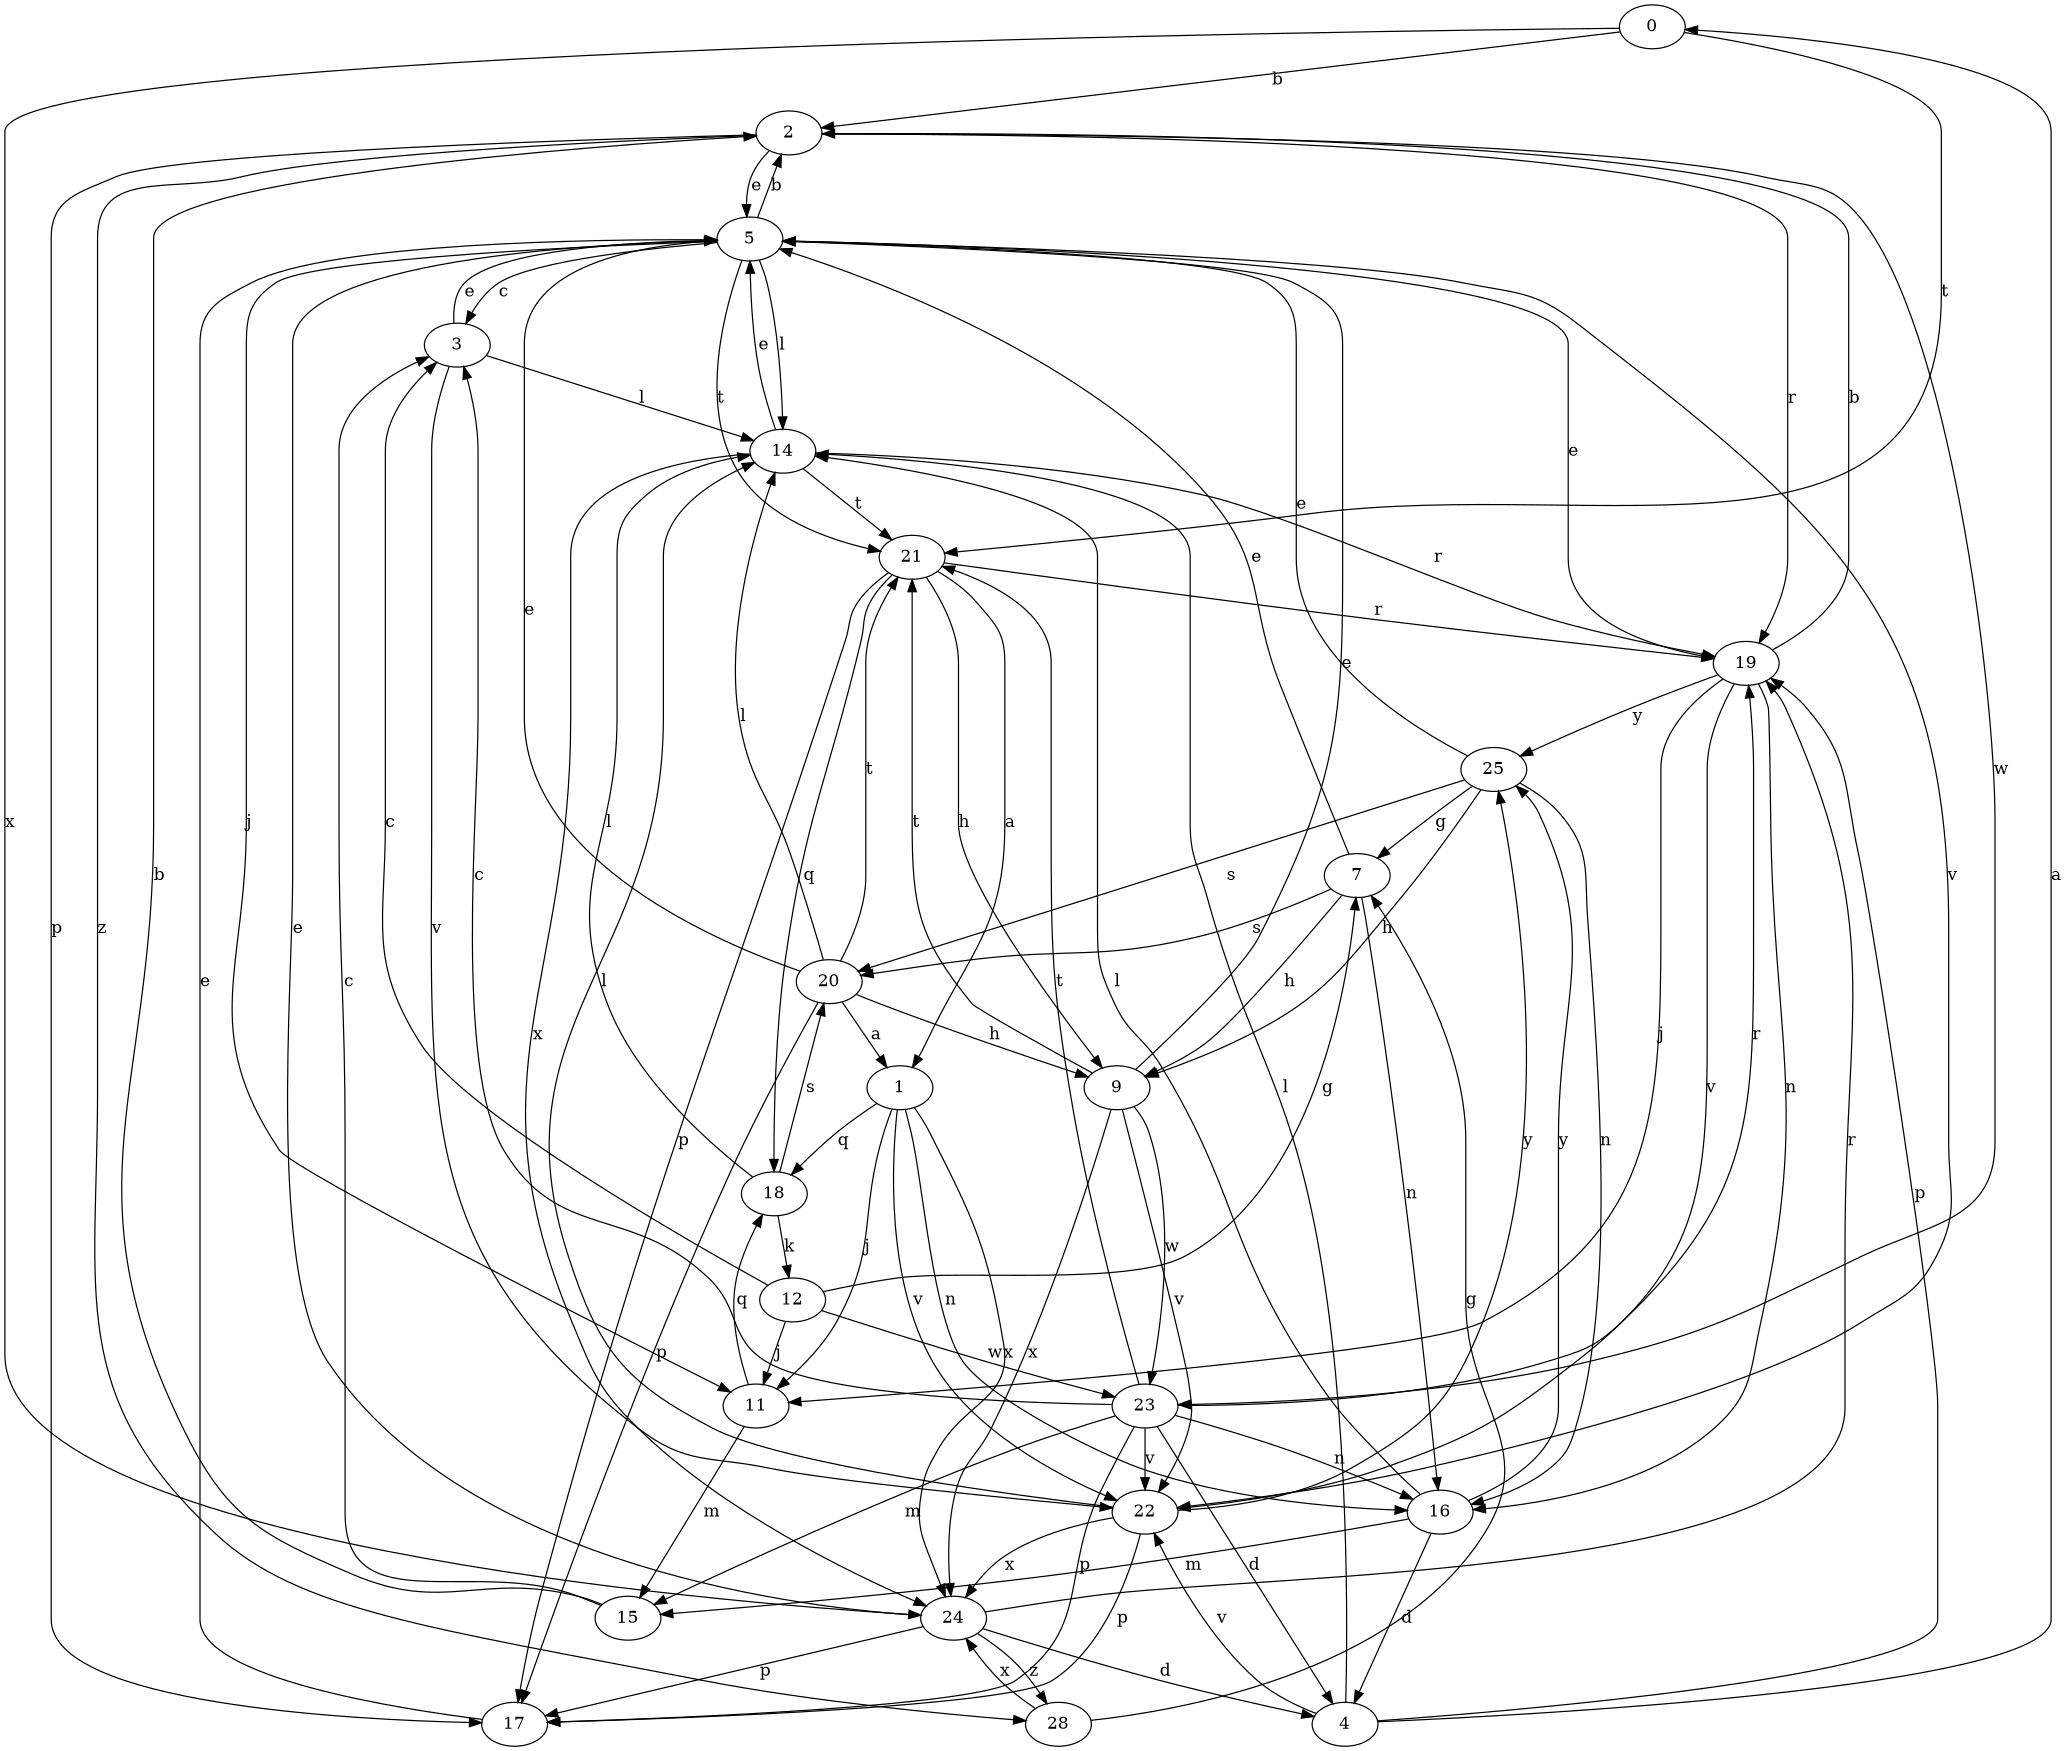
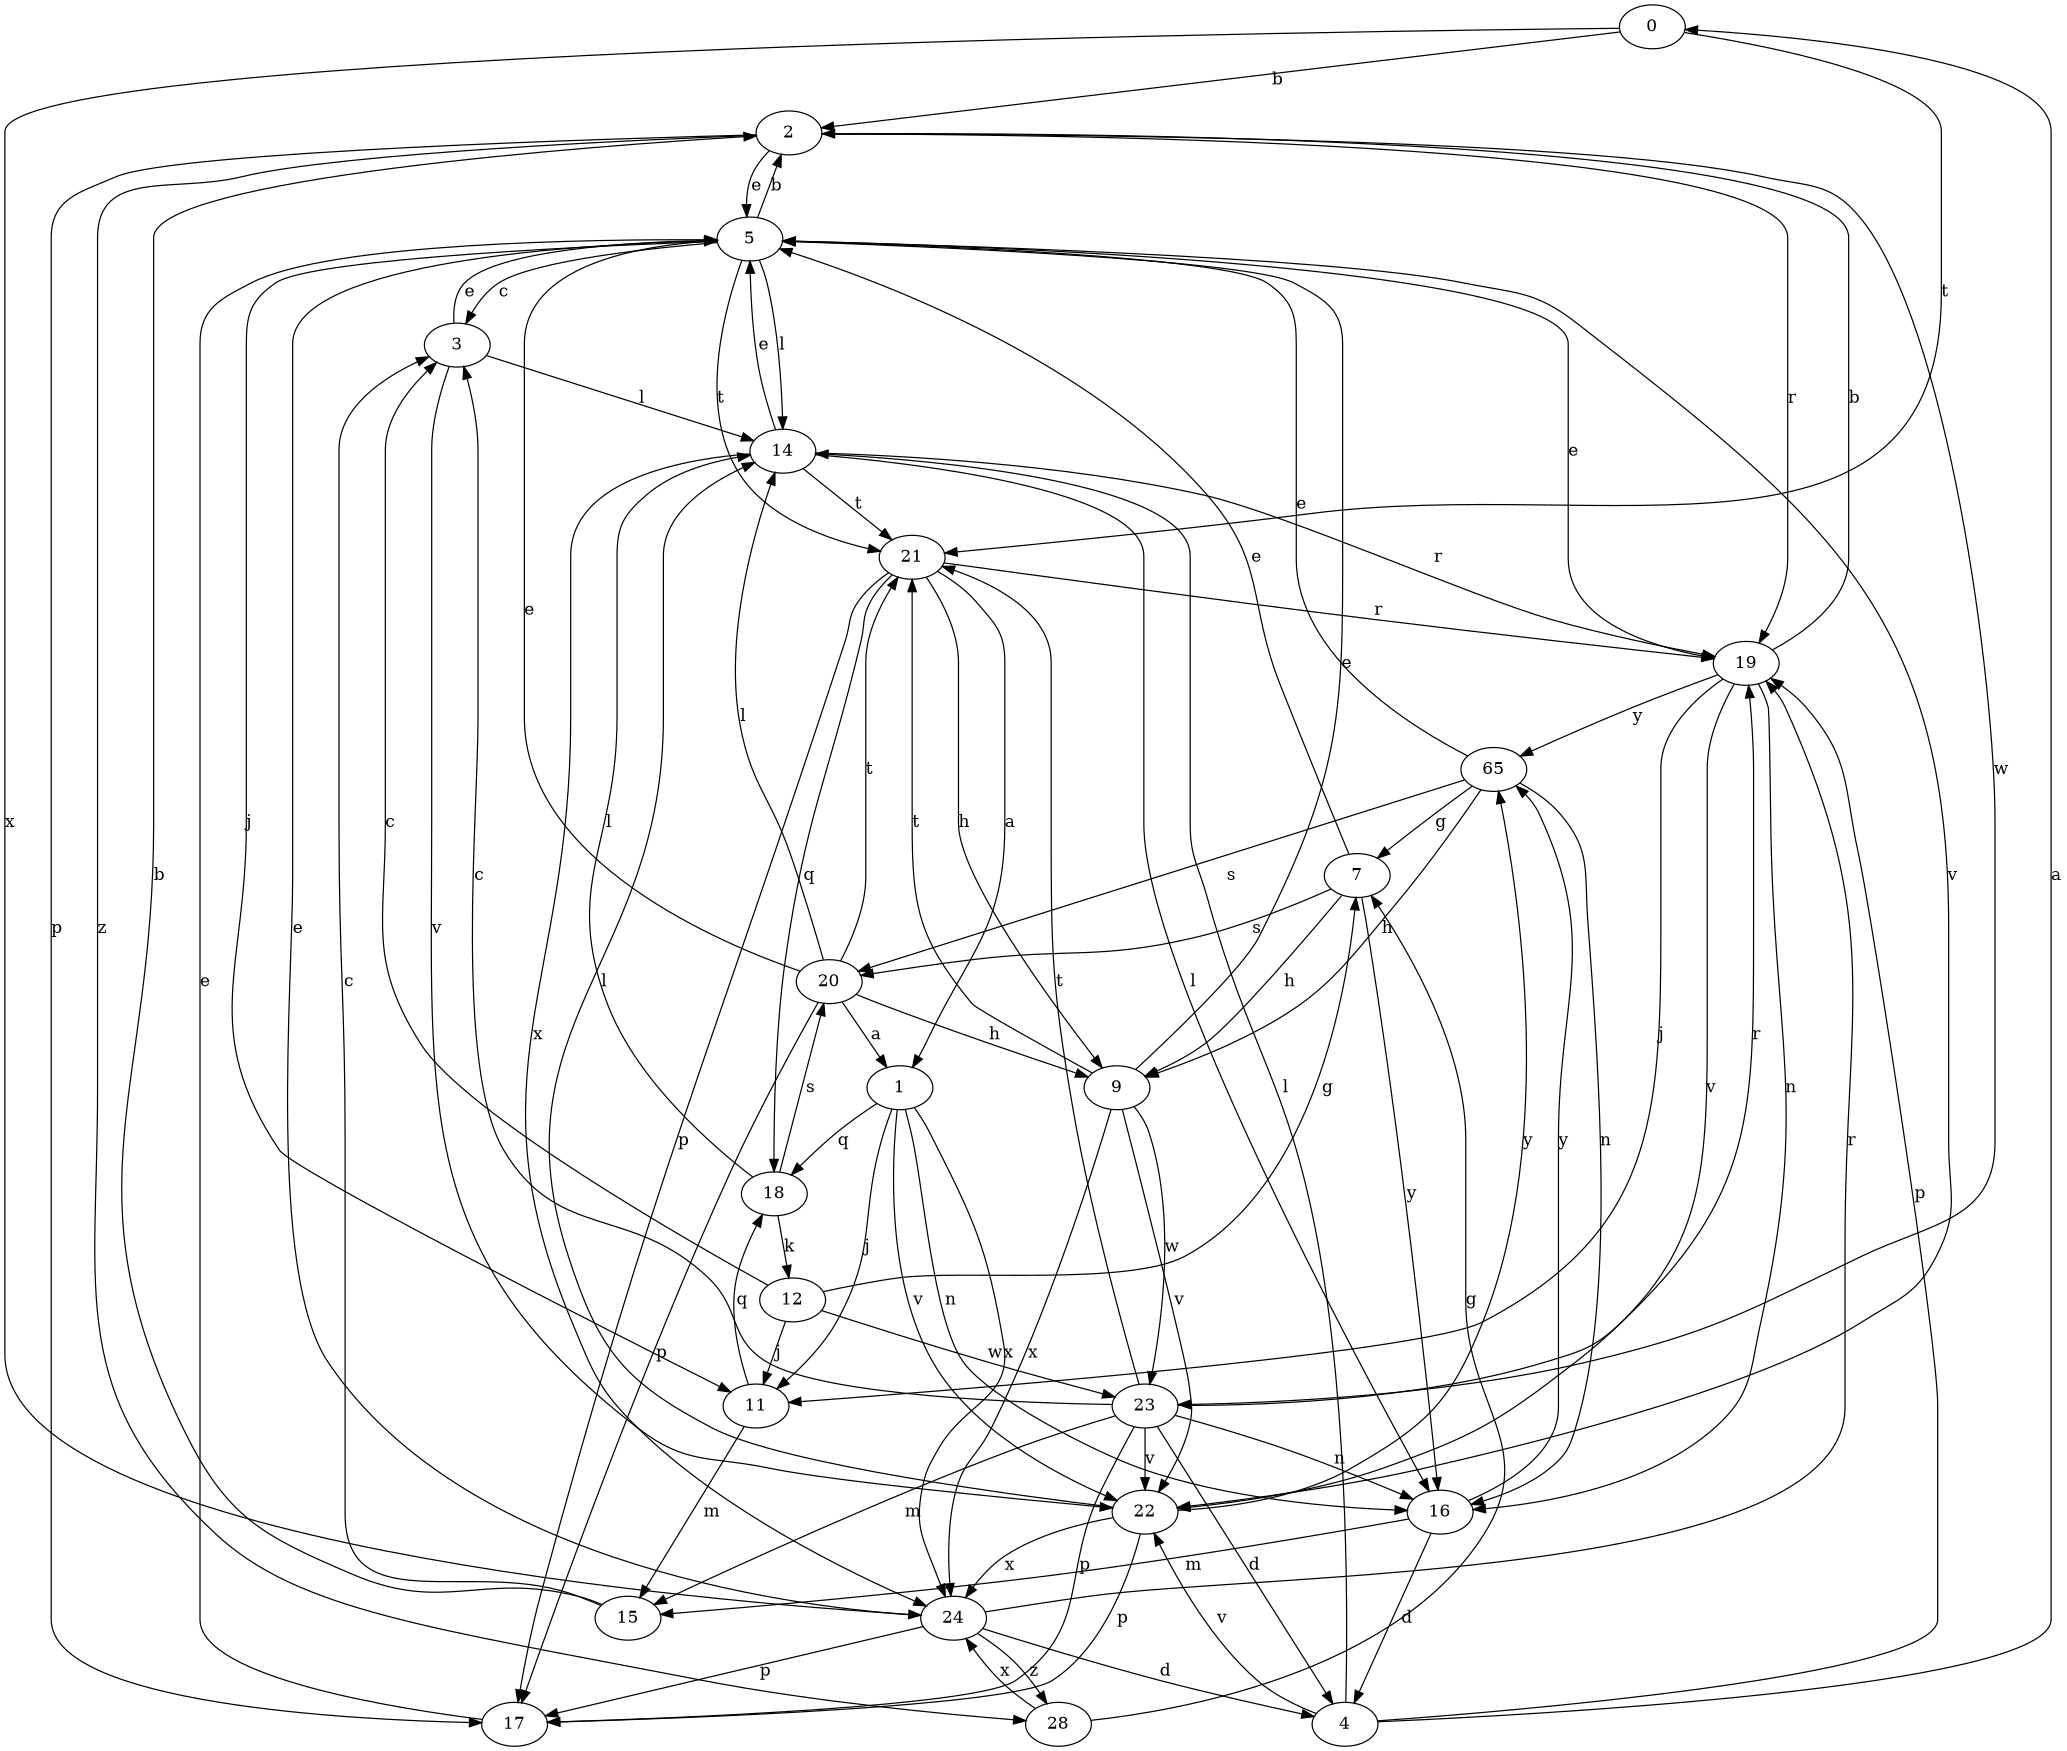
node "25": label "25" -> "65"
edge "16" -> "14": reversed
edge "7" -> "16": label "n" -> "y"
